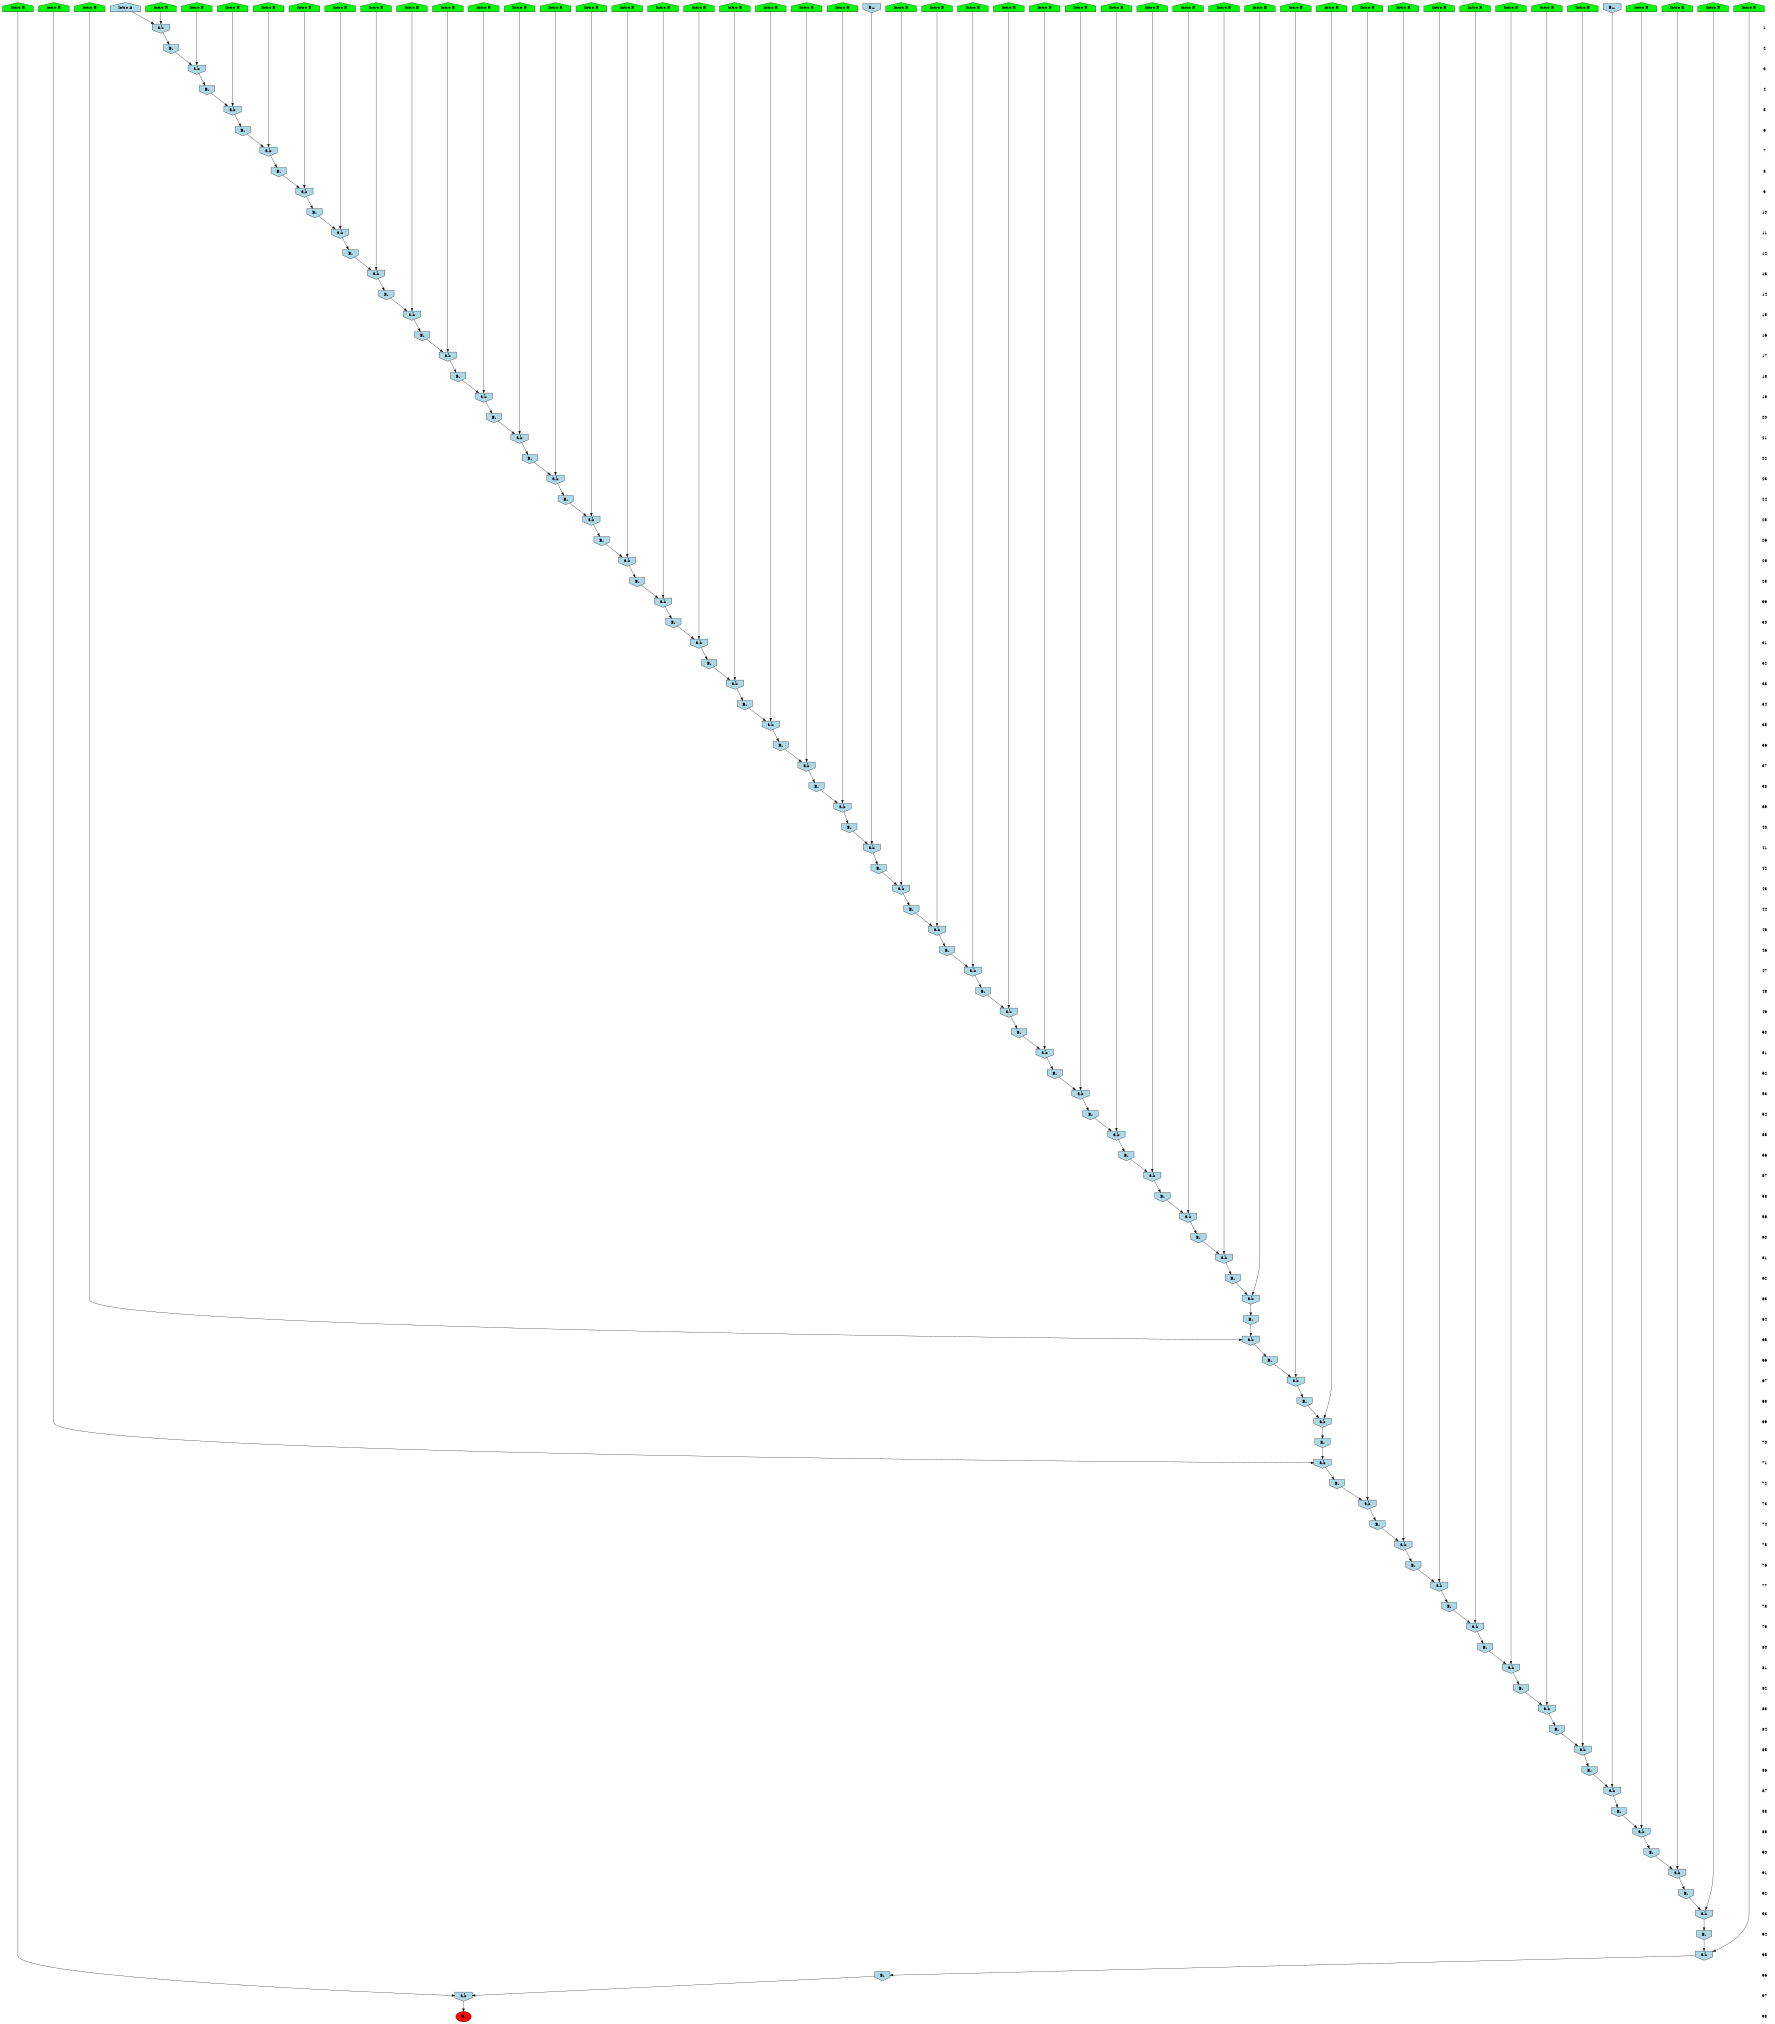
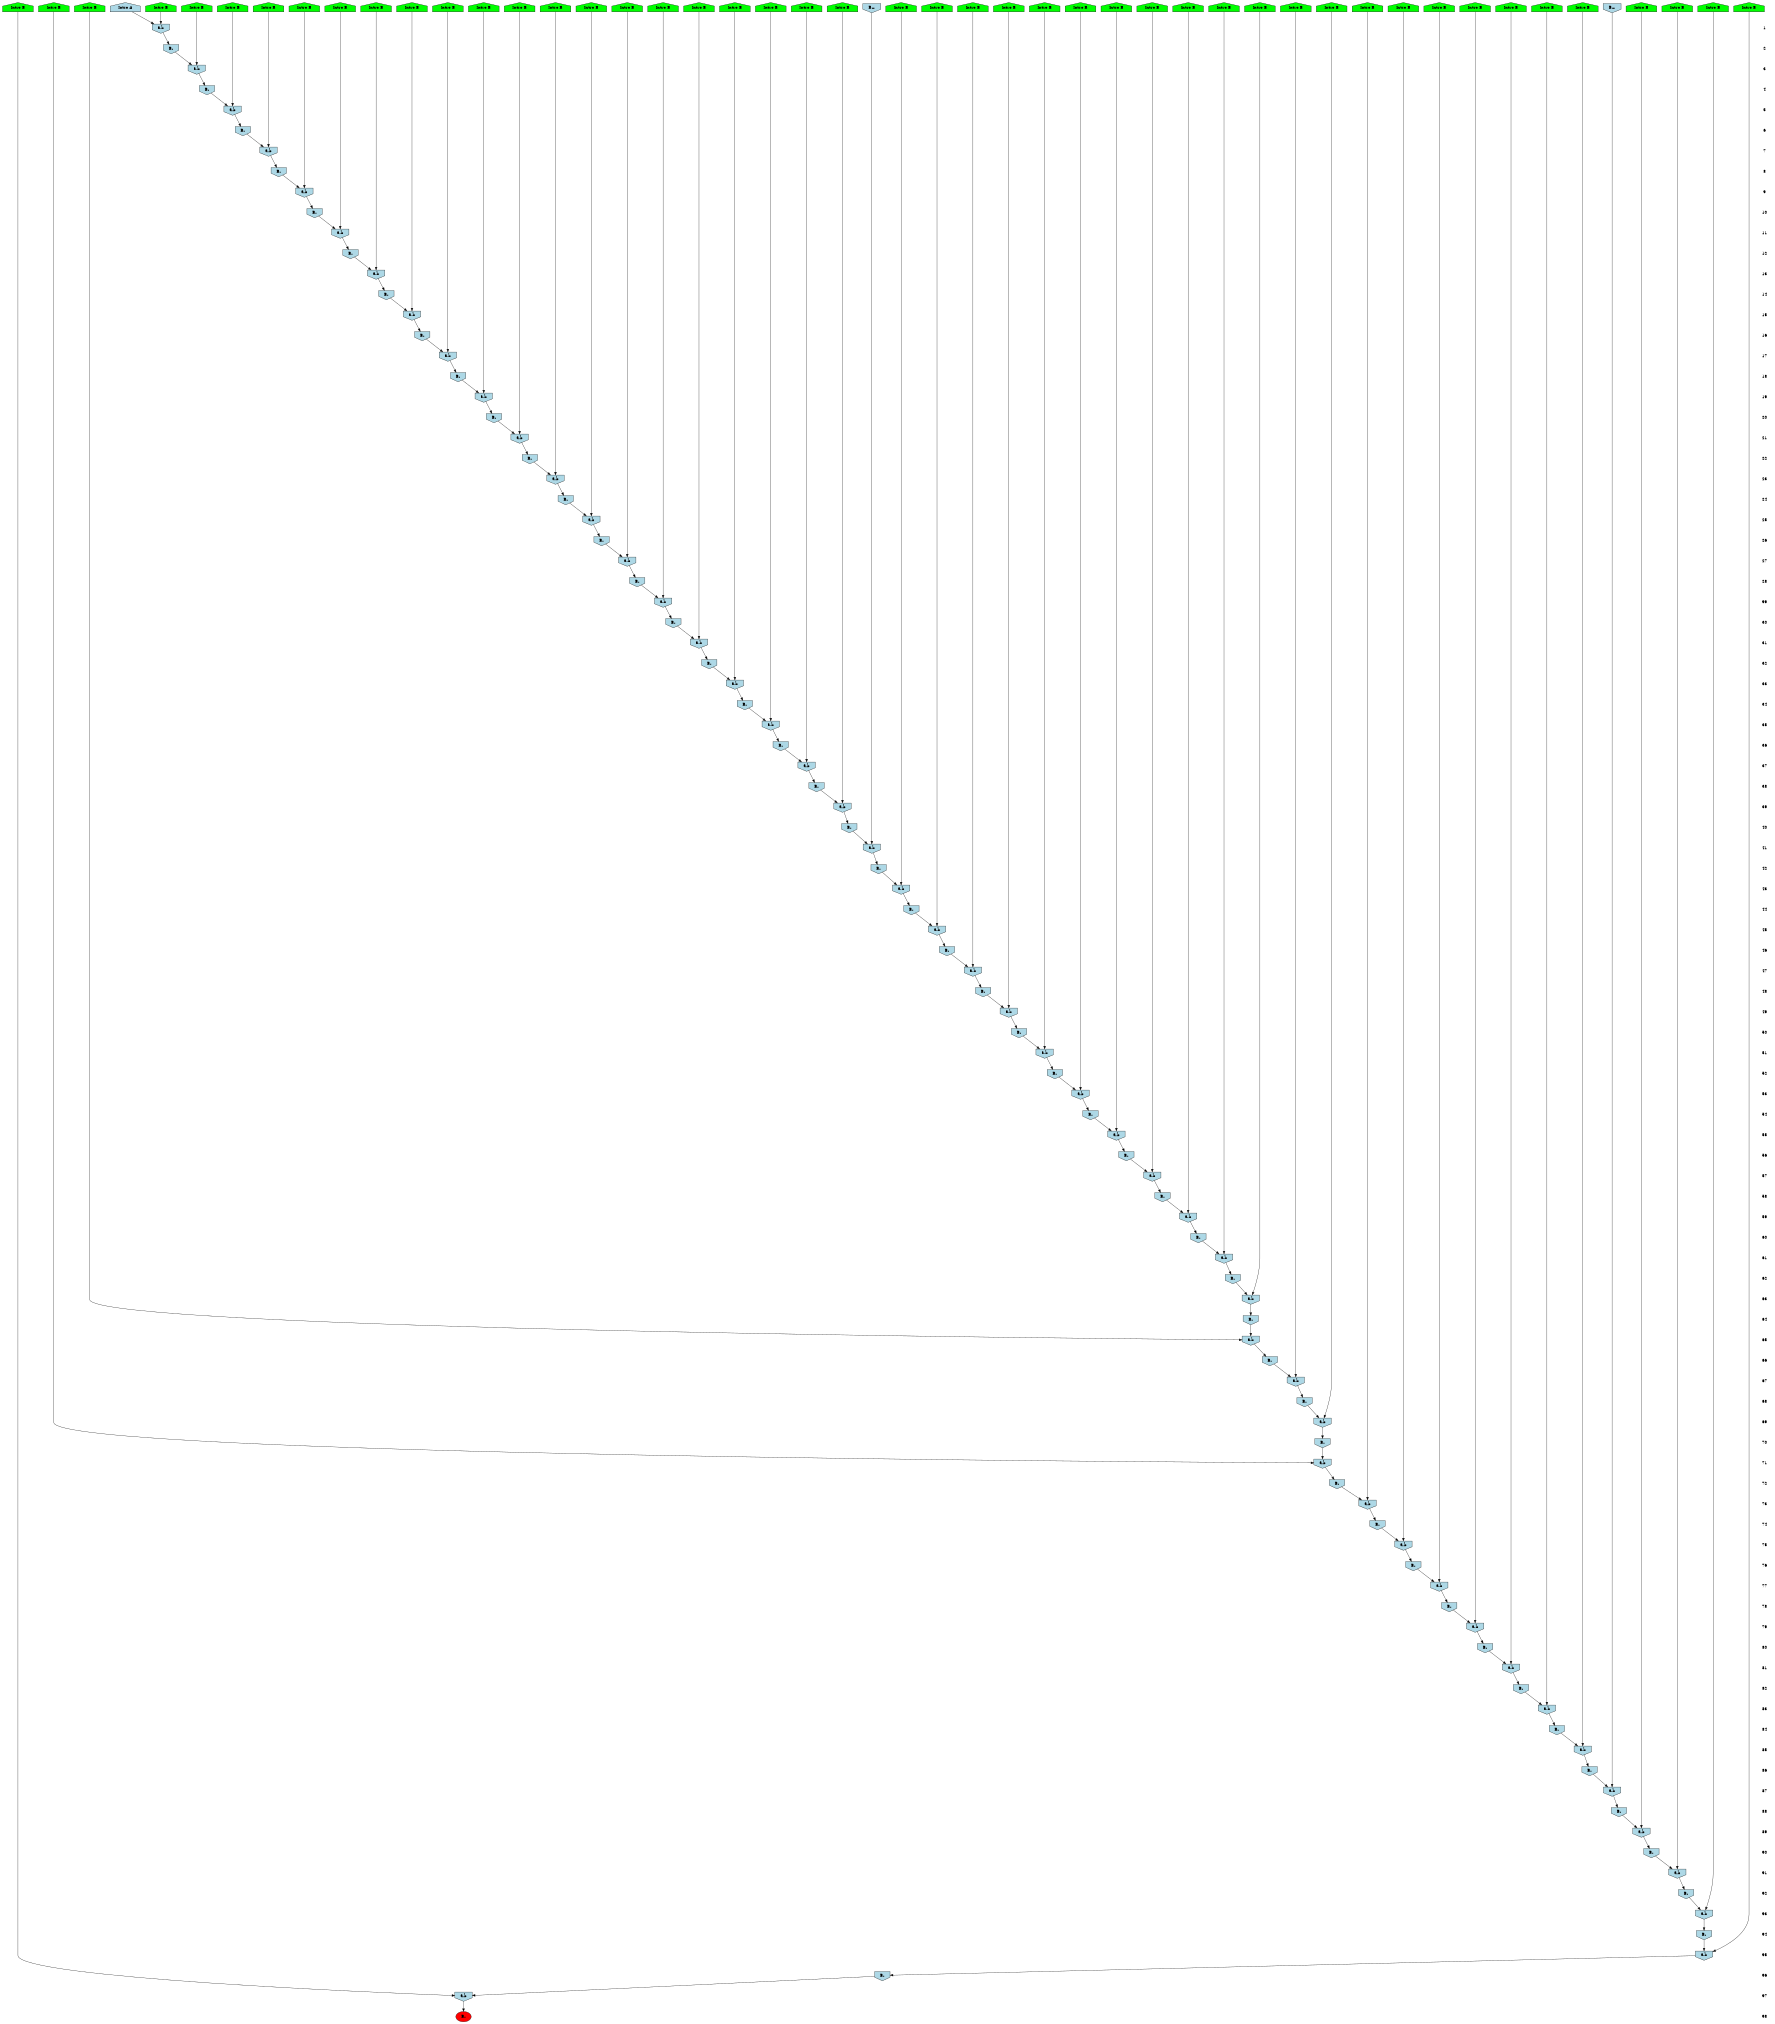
node "29": label "29" -> "27"
